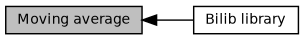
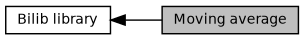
edge "Bilib library" -> "Moving average": reversed
